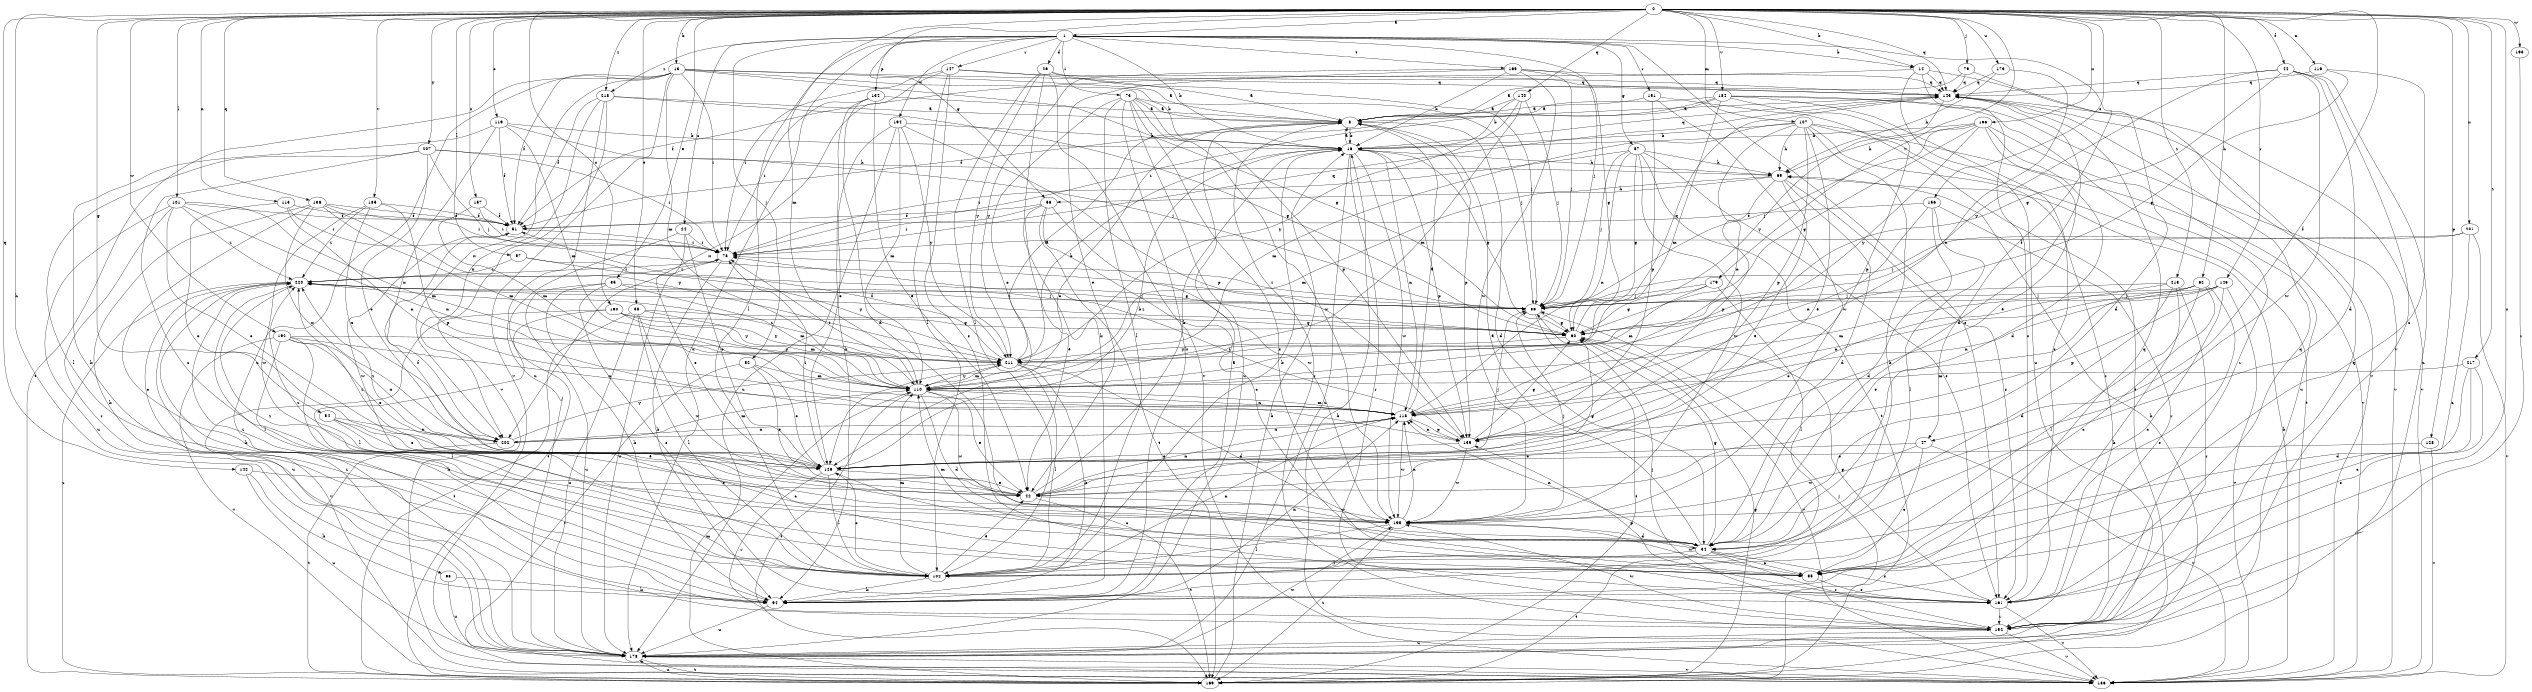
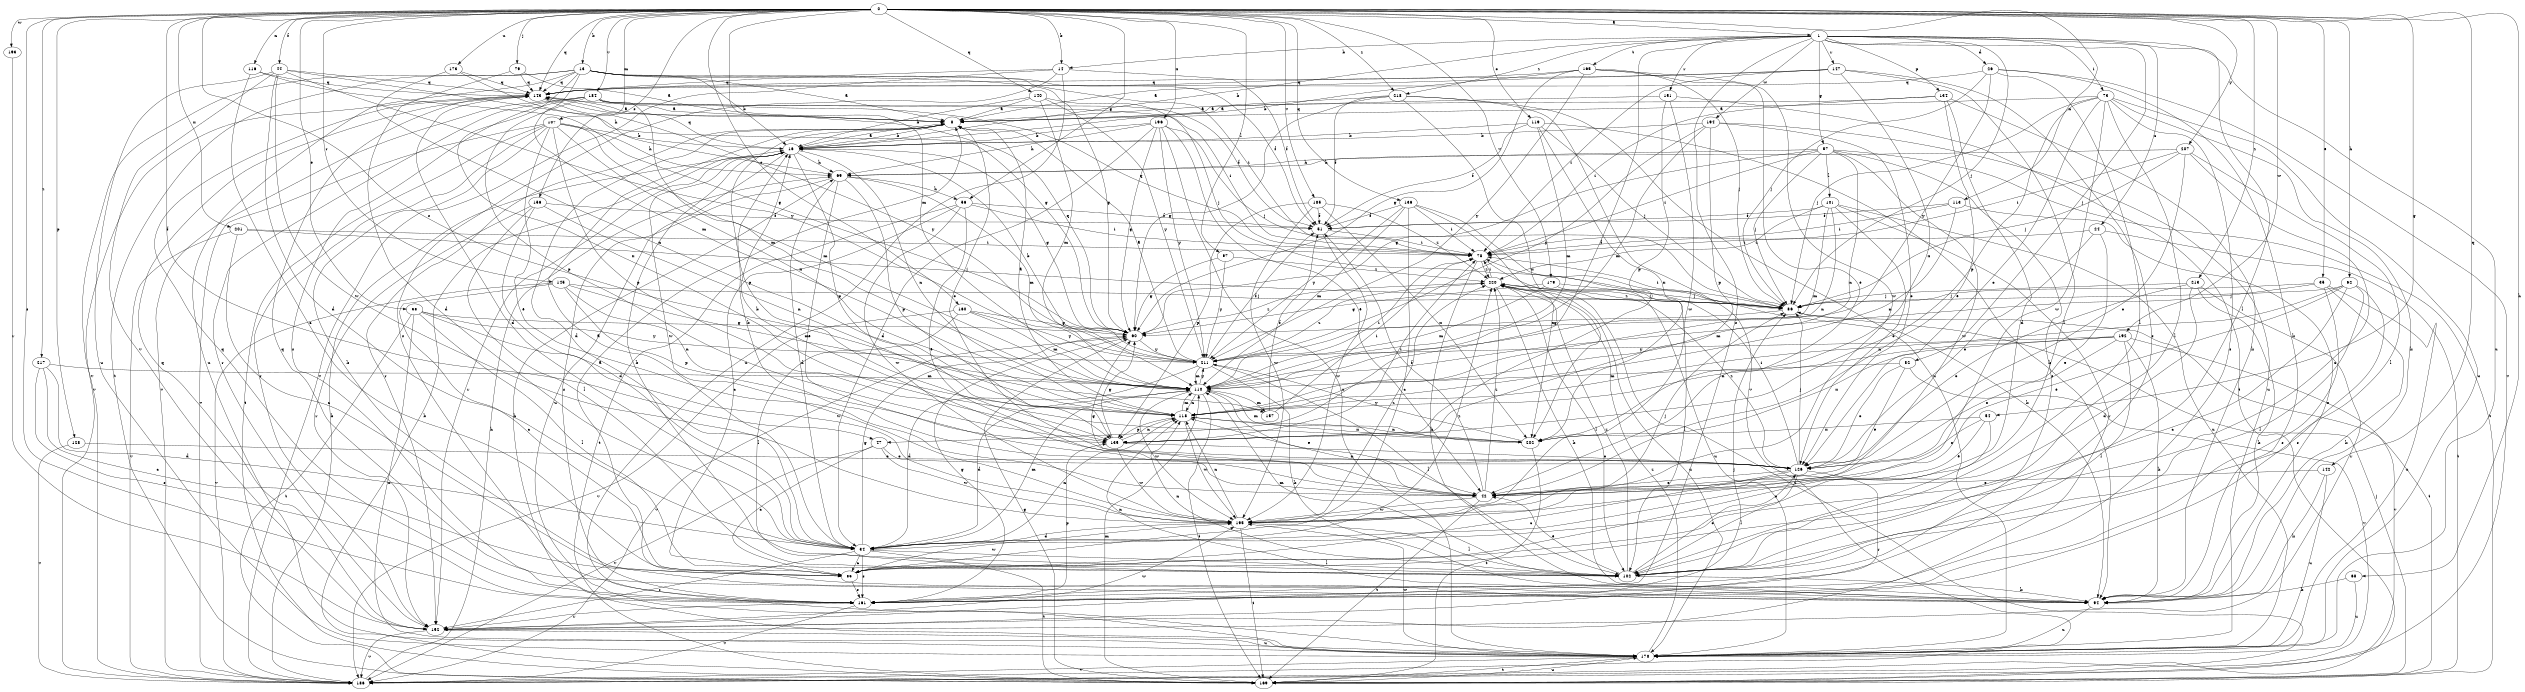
edge "0" -> "101": now "57" -> "101"
edge "157" -> "110": reversed
edge "113" -> "126": now "113" -> "94"
